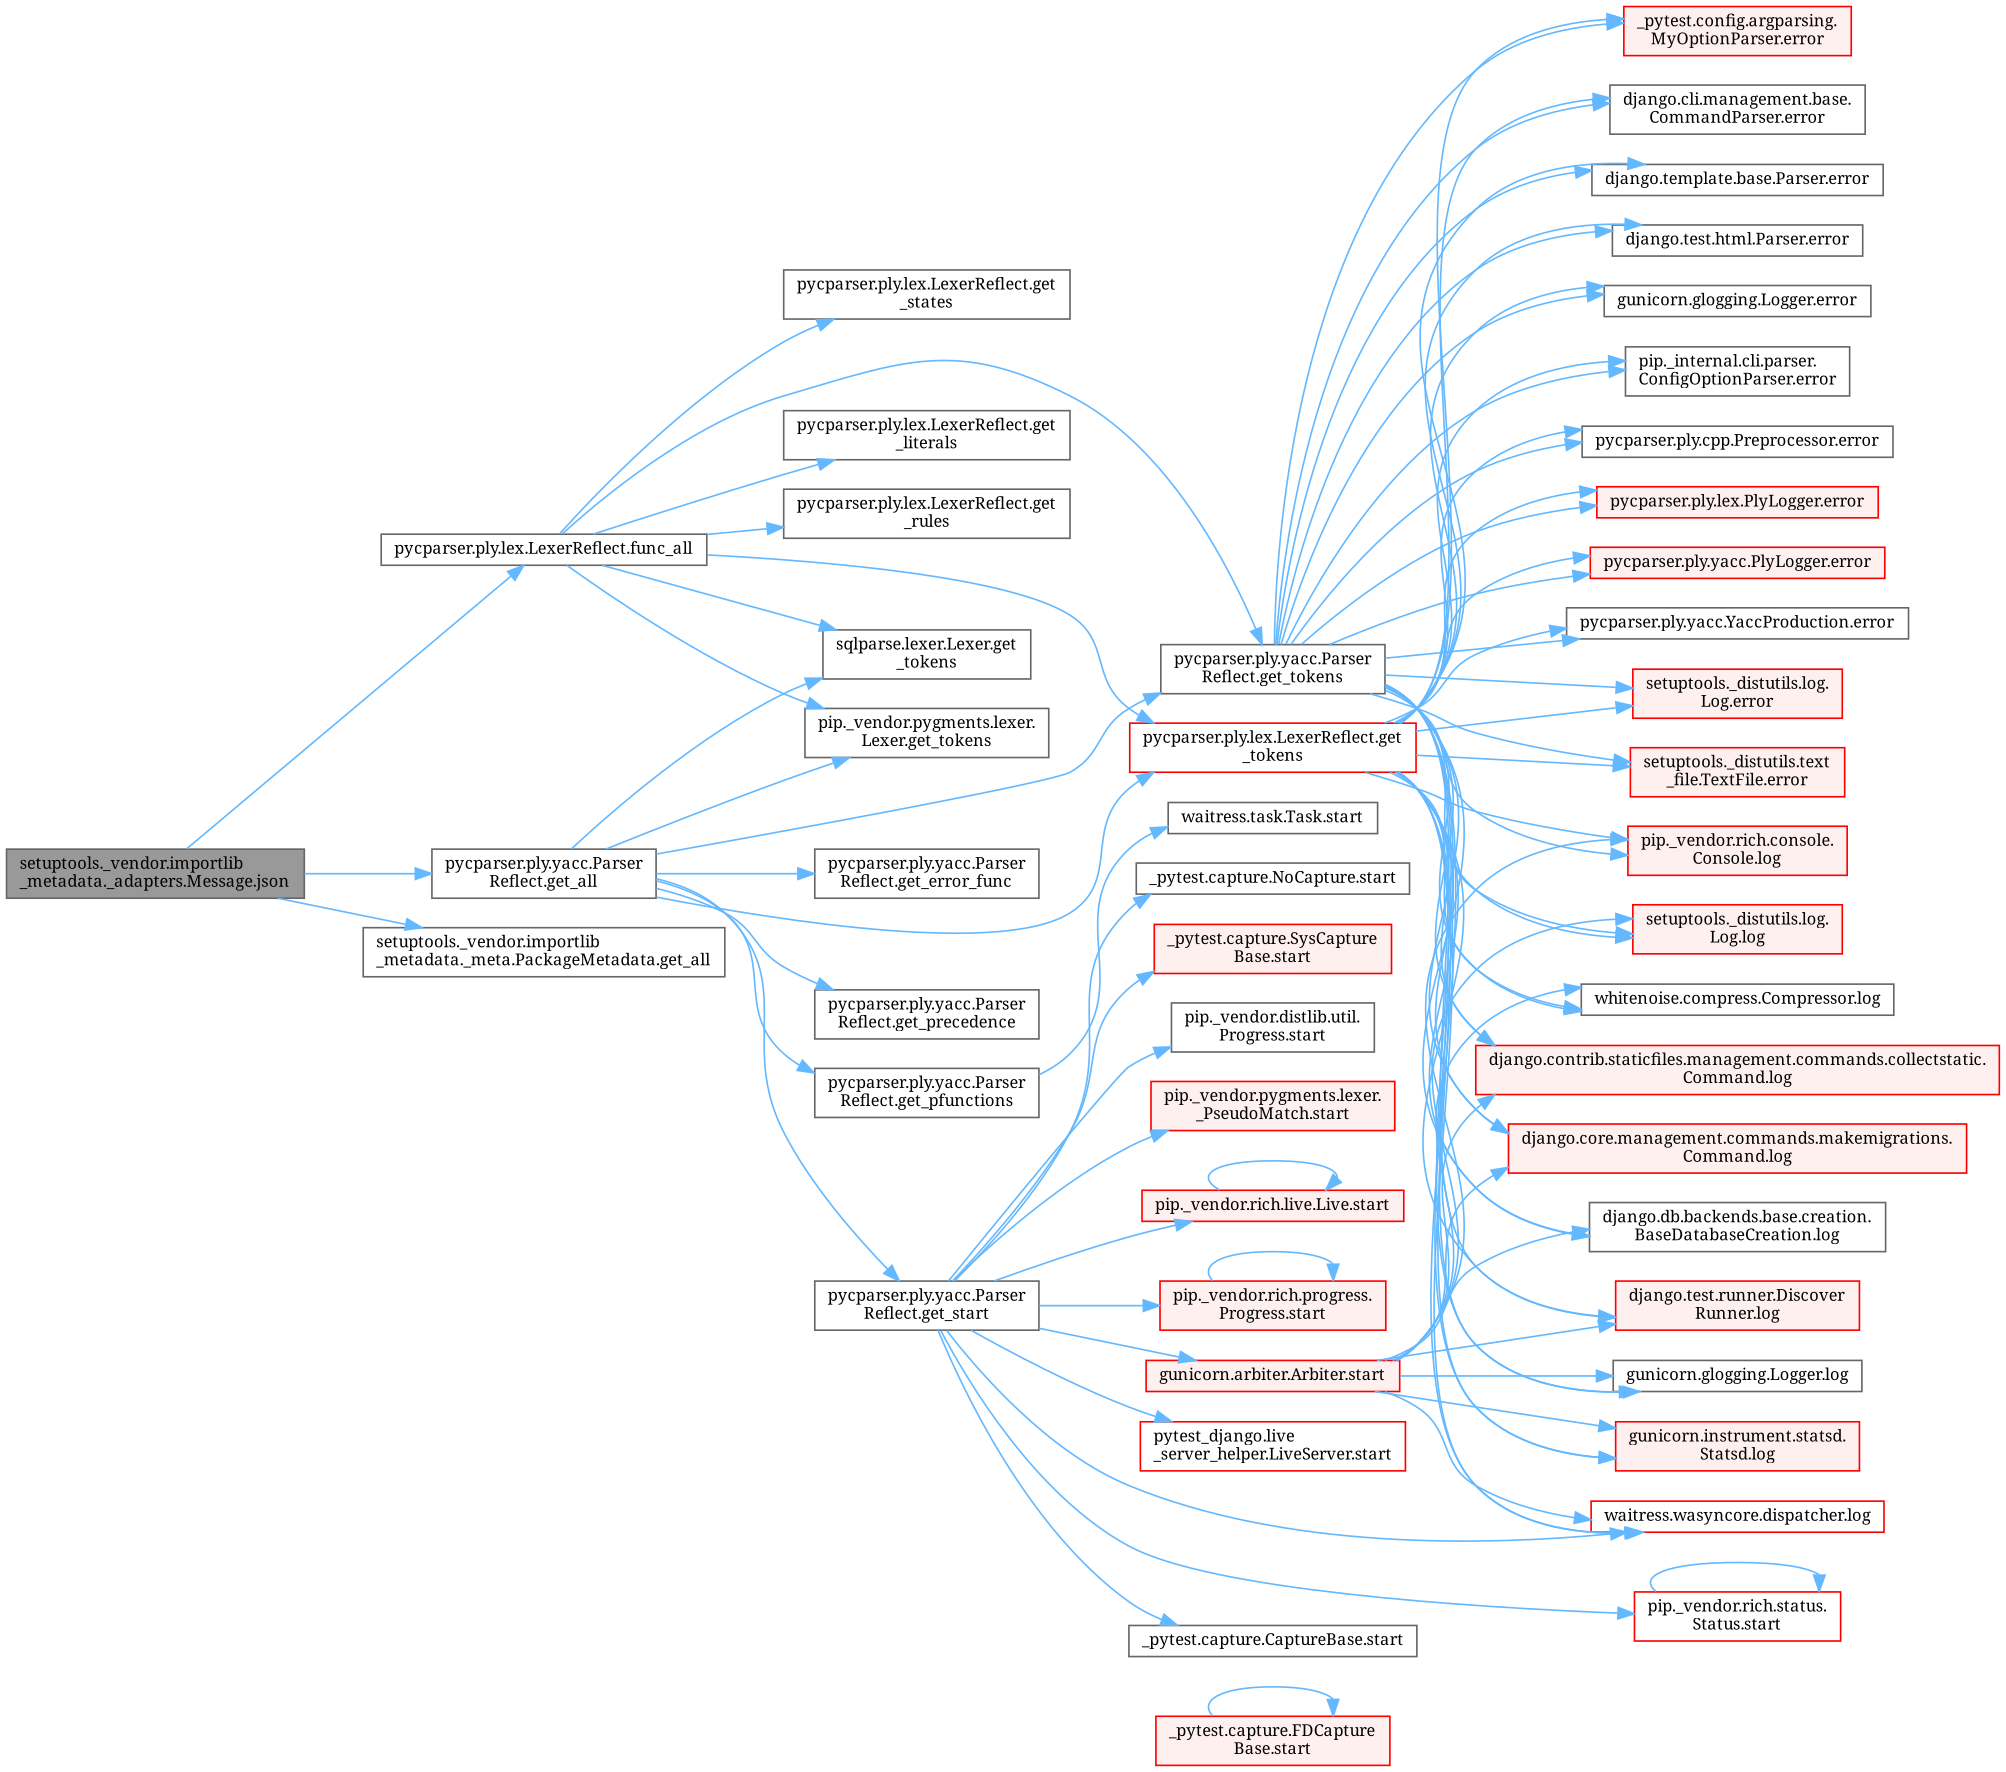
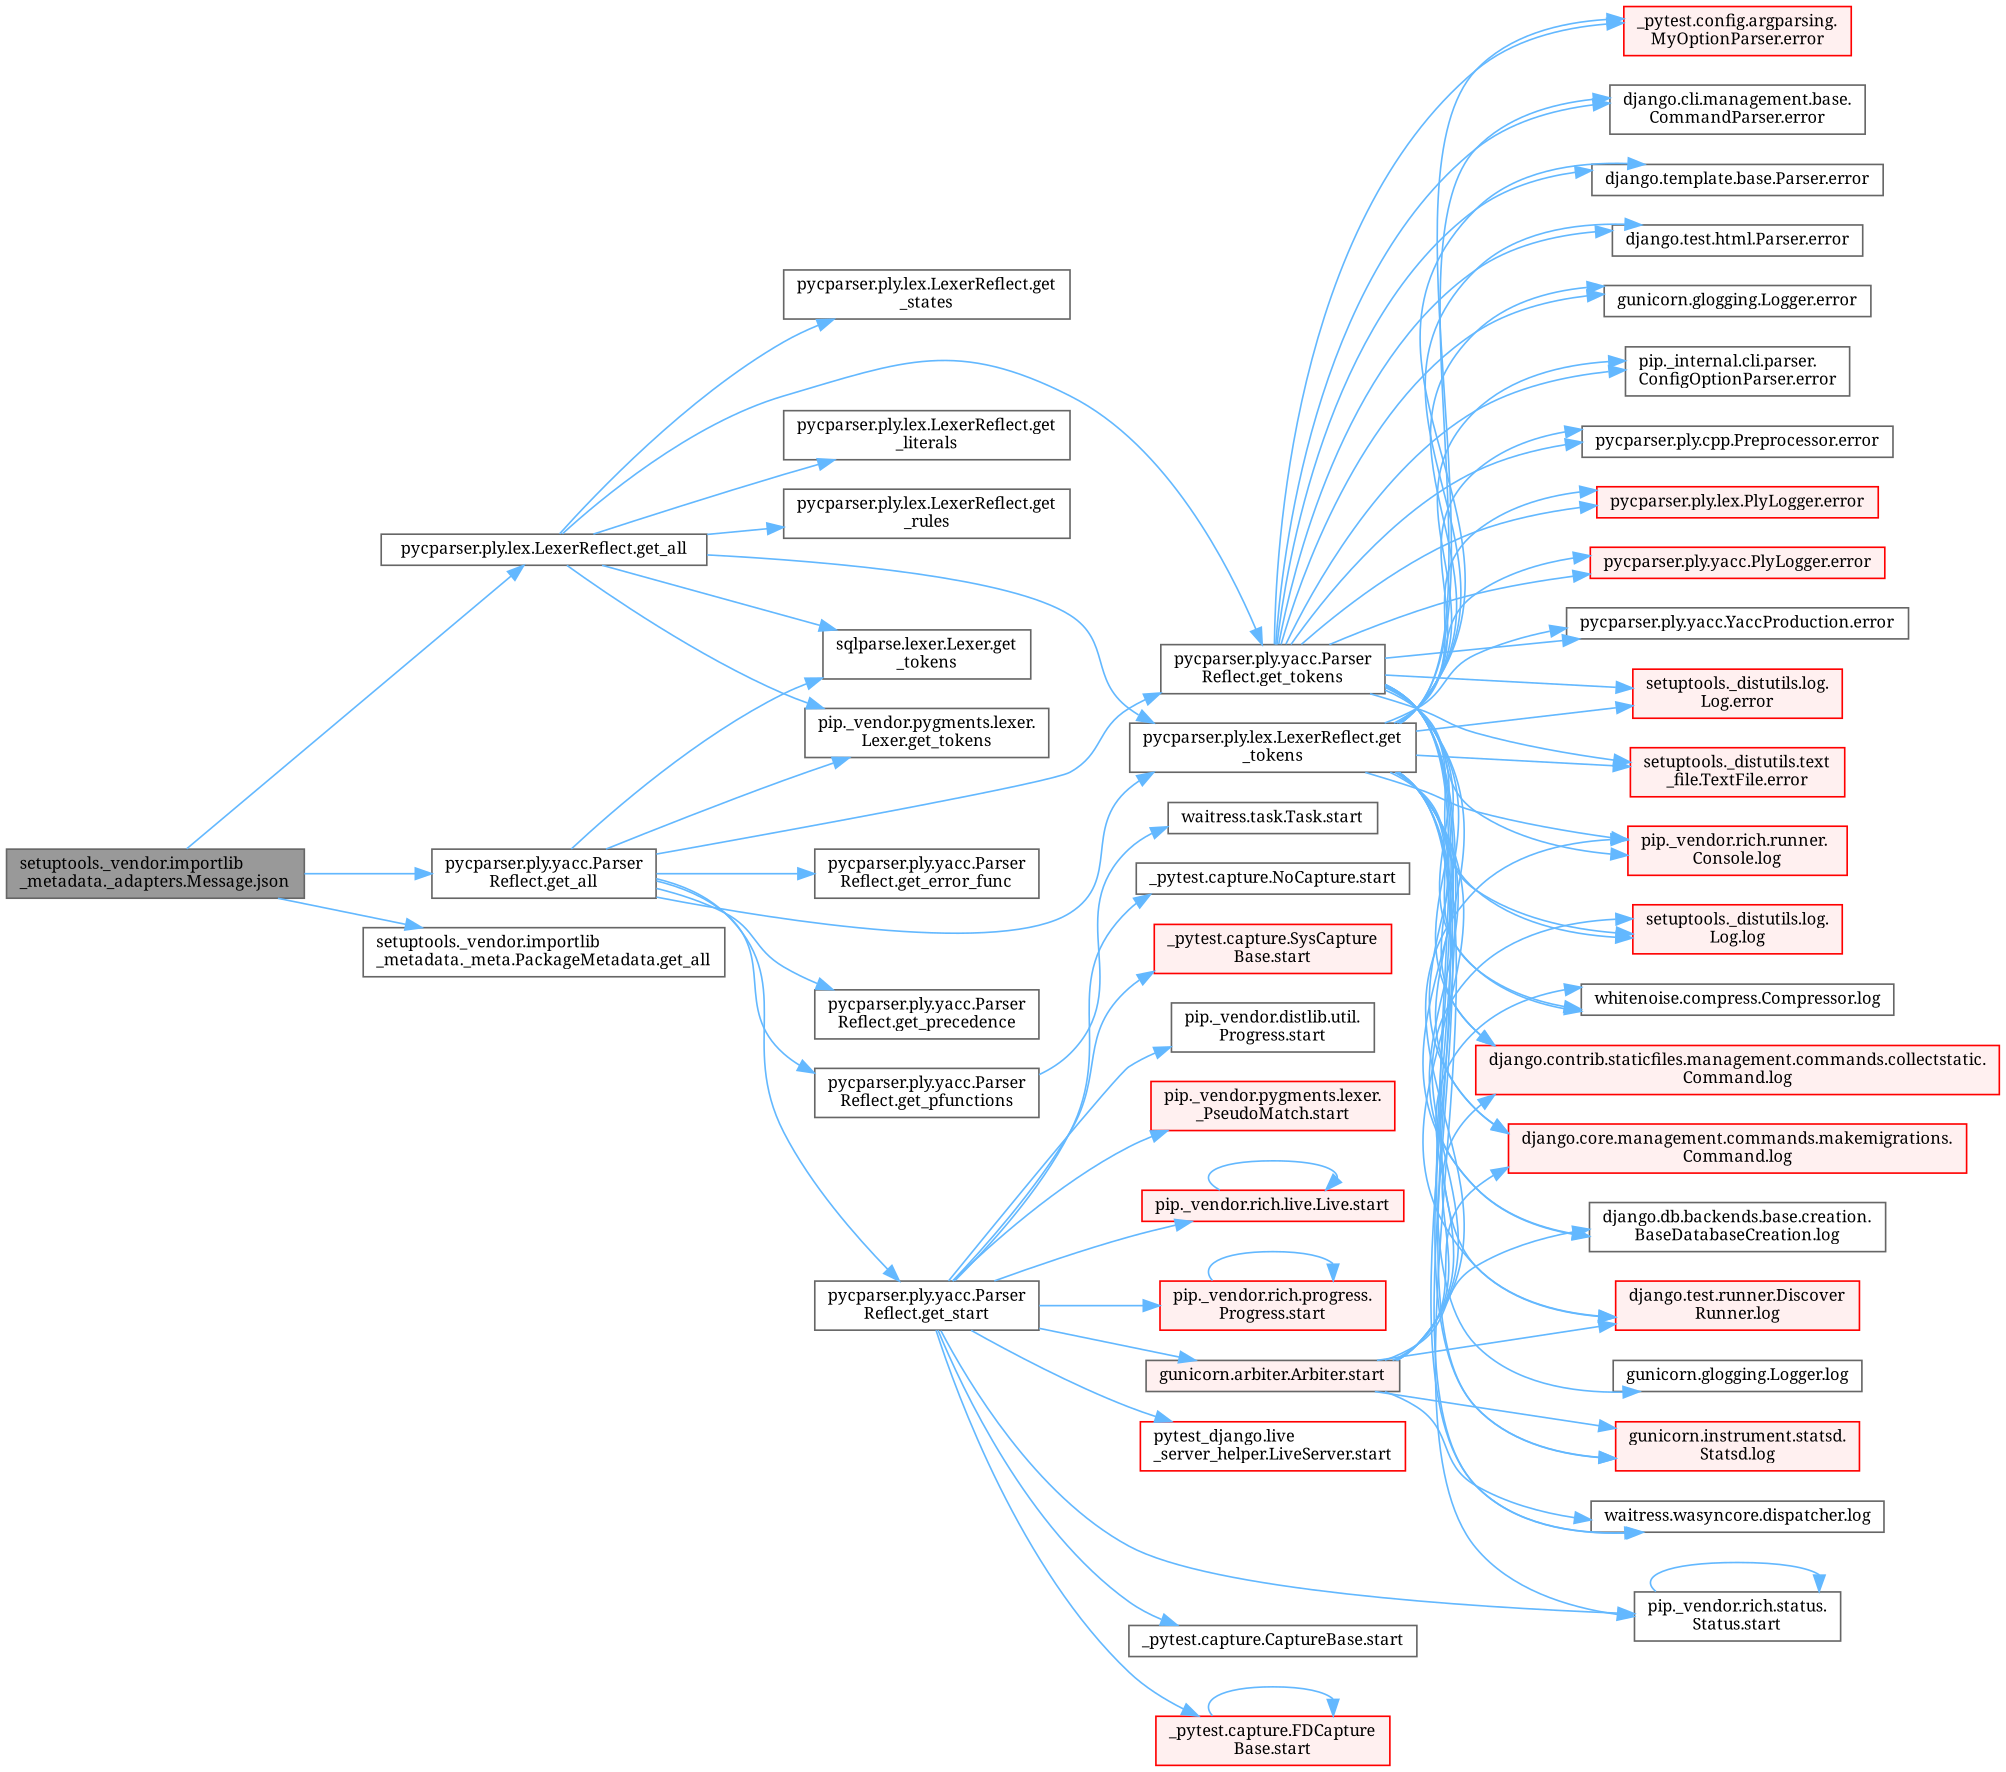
node "pycparser.ply.lex.LexerReflect.func_all": label "pycparser.ply.lex.LexerReflect.func_all" -> "pycparser.ply.lex.LexerReflect.get_all"
node "pycparser.ply.lex.LexerReflect.get _tokens": color red -> grey40
node "pip._vendor.rich.console. Console.log": label "pip._vendor.rich.console. Console.log" -> "pip._vendor.rich.runner. Console.log"
edge "pycparser.ply.lex.LexerReflect.get _tokens" -> "gunicorn.glogging.Logger.log": now "pycparser.ply.lex.LexerReflect.get _tokens" -> "pip._vendor.rich.status. Status.start"
node "gunicorn.arbiter.Arbiter.start": color red -> grey40
edge "gunicorn.arbiter.Arbiter.start" -> "gunicorn.glogging.Logger.log": removed
node "waitress.wasyncore.dispatcher.log": color red -> grey40
edge "pycparser.ply.yacc.Parser Reflect.get_start" -> "waitress.wasyncore.dispatcher.log": now "pycparser.ply.yacc.Parser Reflect.get_start" -> "_pytest.capture.FDCapture Base.start"
node "pip._vendor.rich.status. Status.start": color red -> grey40
